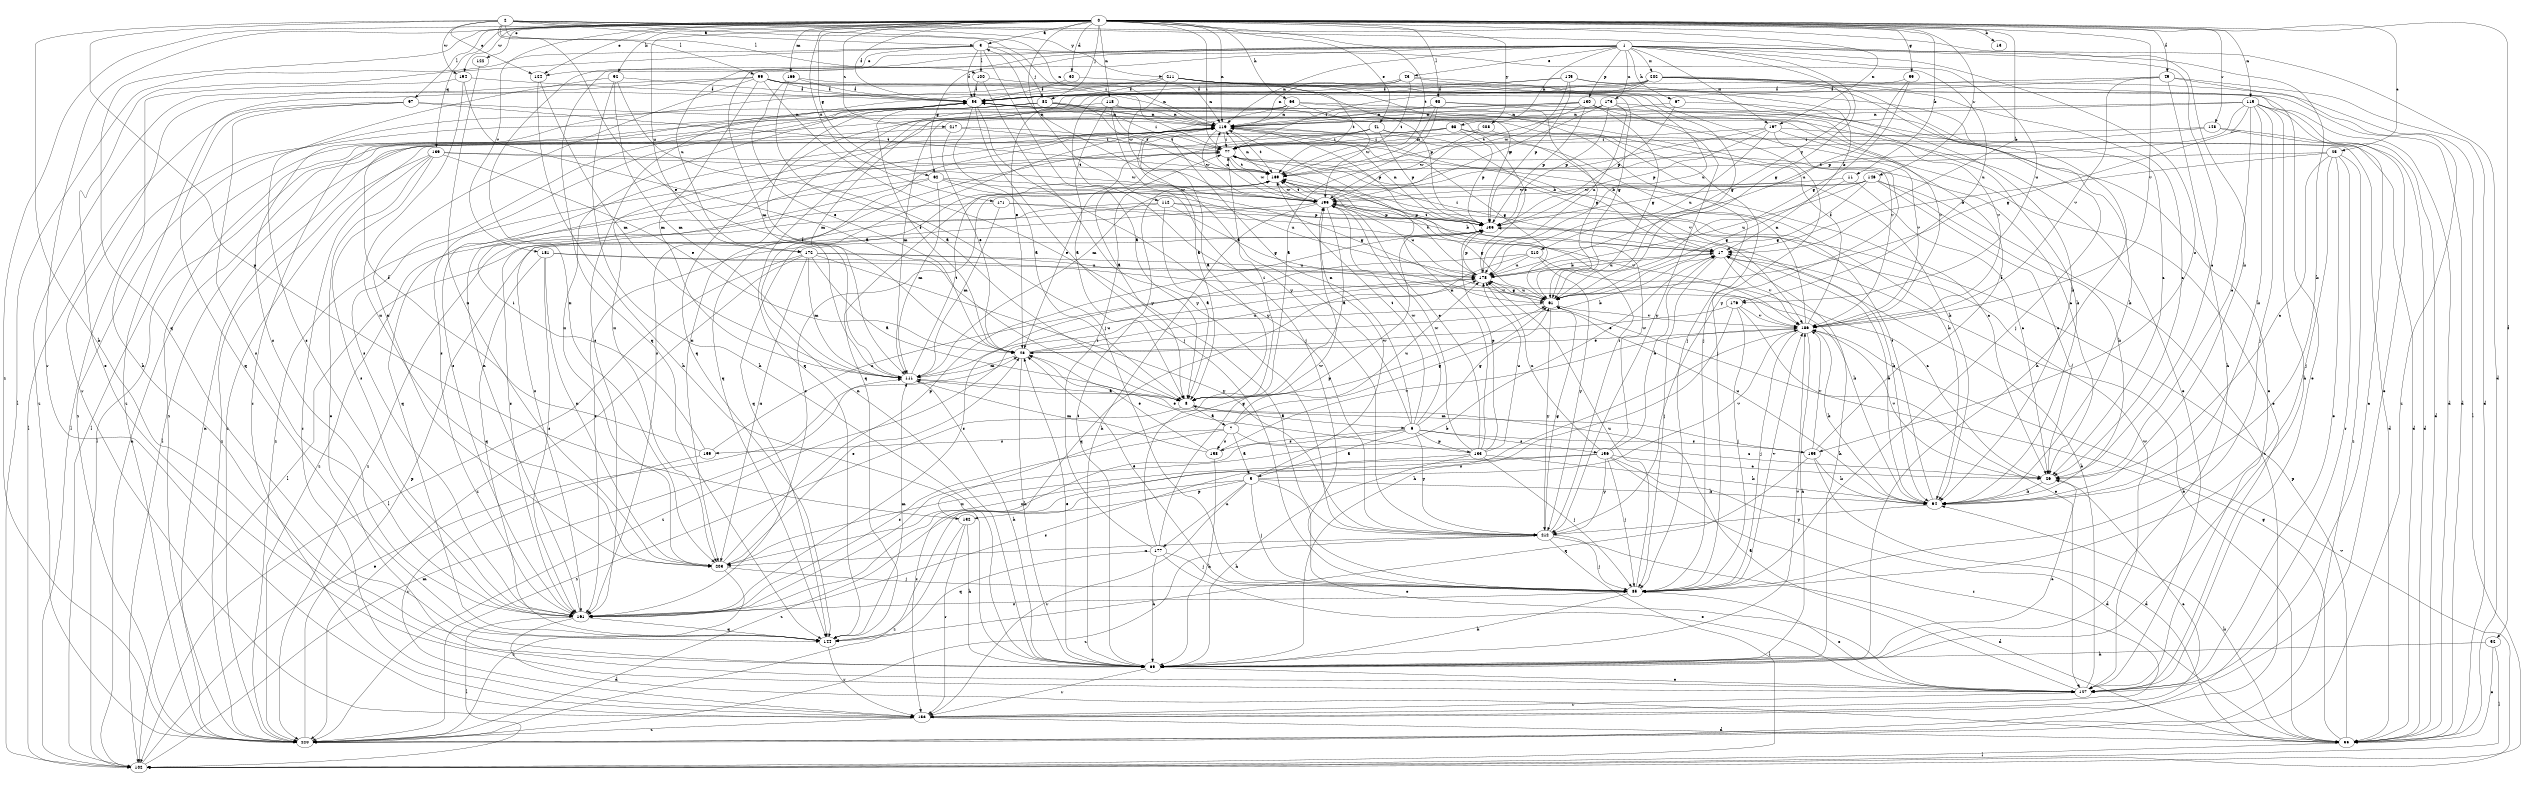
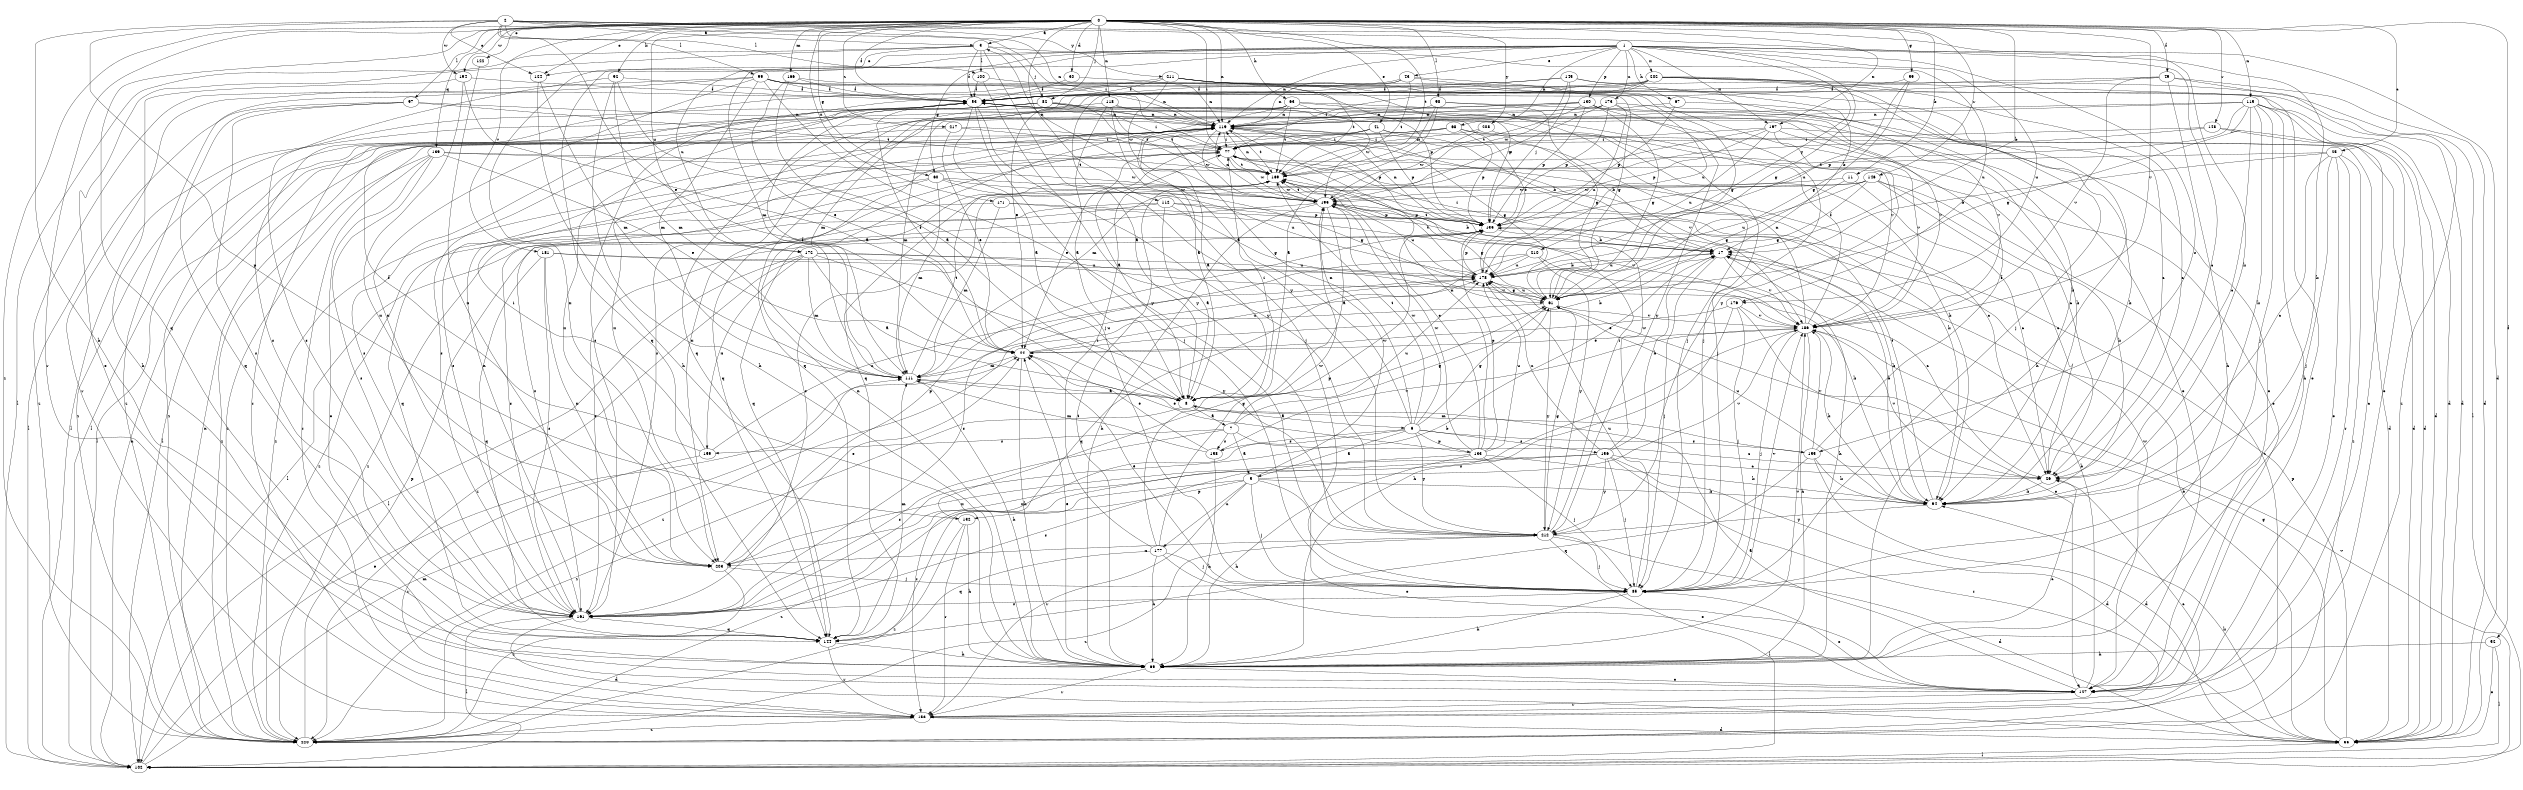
node "13": removed
edge "63" -> "169": added, label "t"
edge "145" -> "135": label "p" -> "j"
node "62": label "62" -> "60"
edge "135" -> "17": added, label "b"
node "48": label "48" -> "44"
edge "172" -> "203": now "172" -> "159"
edge "144" -> "69": added, label "h"
